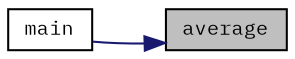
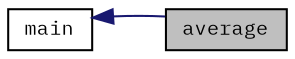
edge "main" -> "average": reversed
